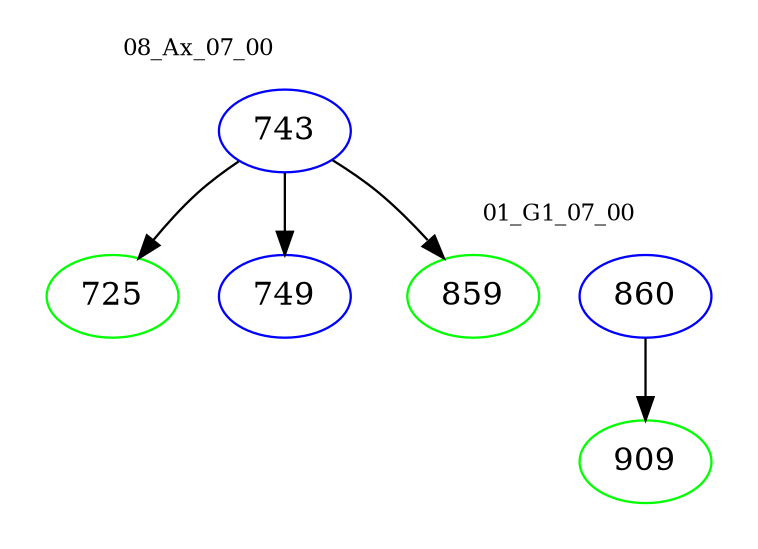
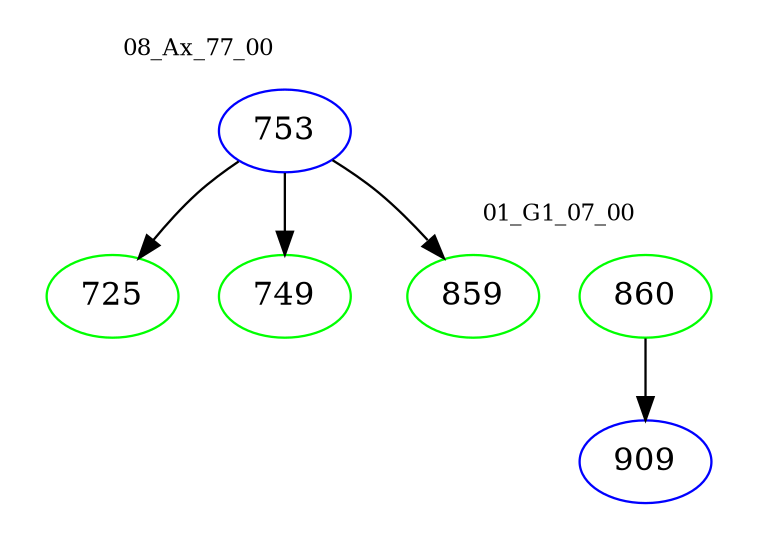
cluster "08_Ax_07_00": label "08_Ax_07_00" -> "08_Ax_77_00"
node "743": label "743" -> "753"
node "749": color blue -> green
node "860": color blue -> green
node "909": color green -> blue
